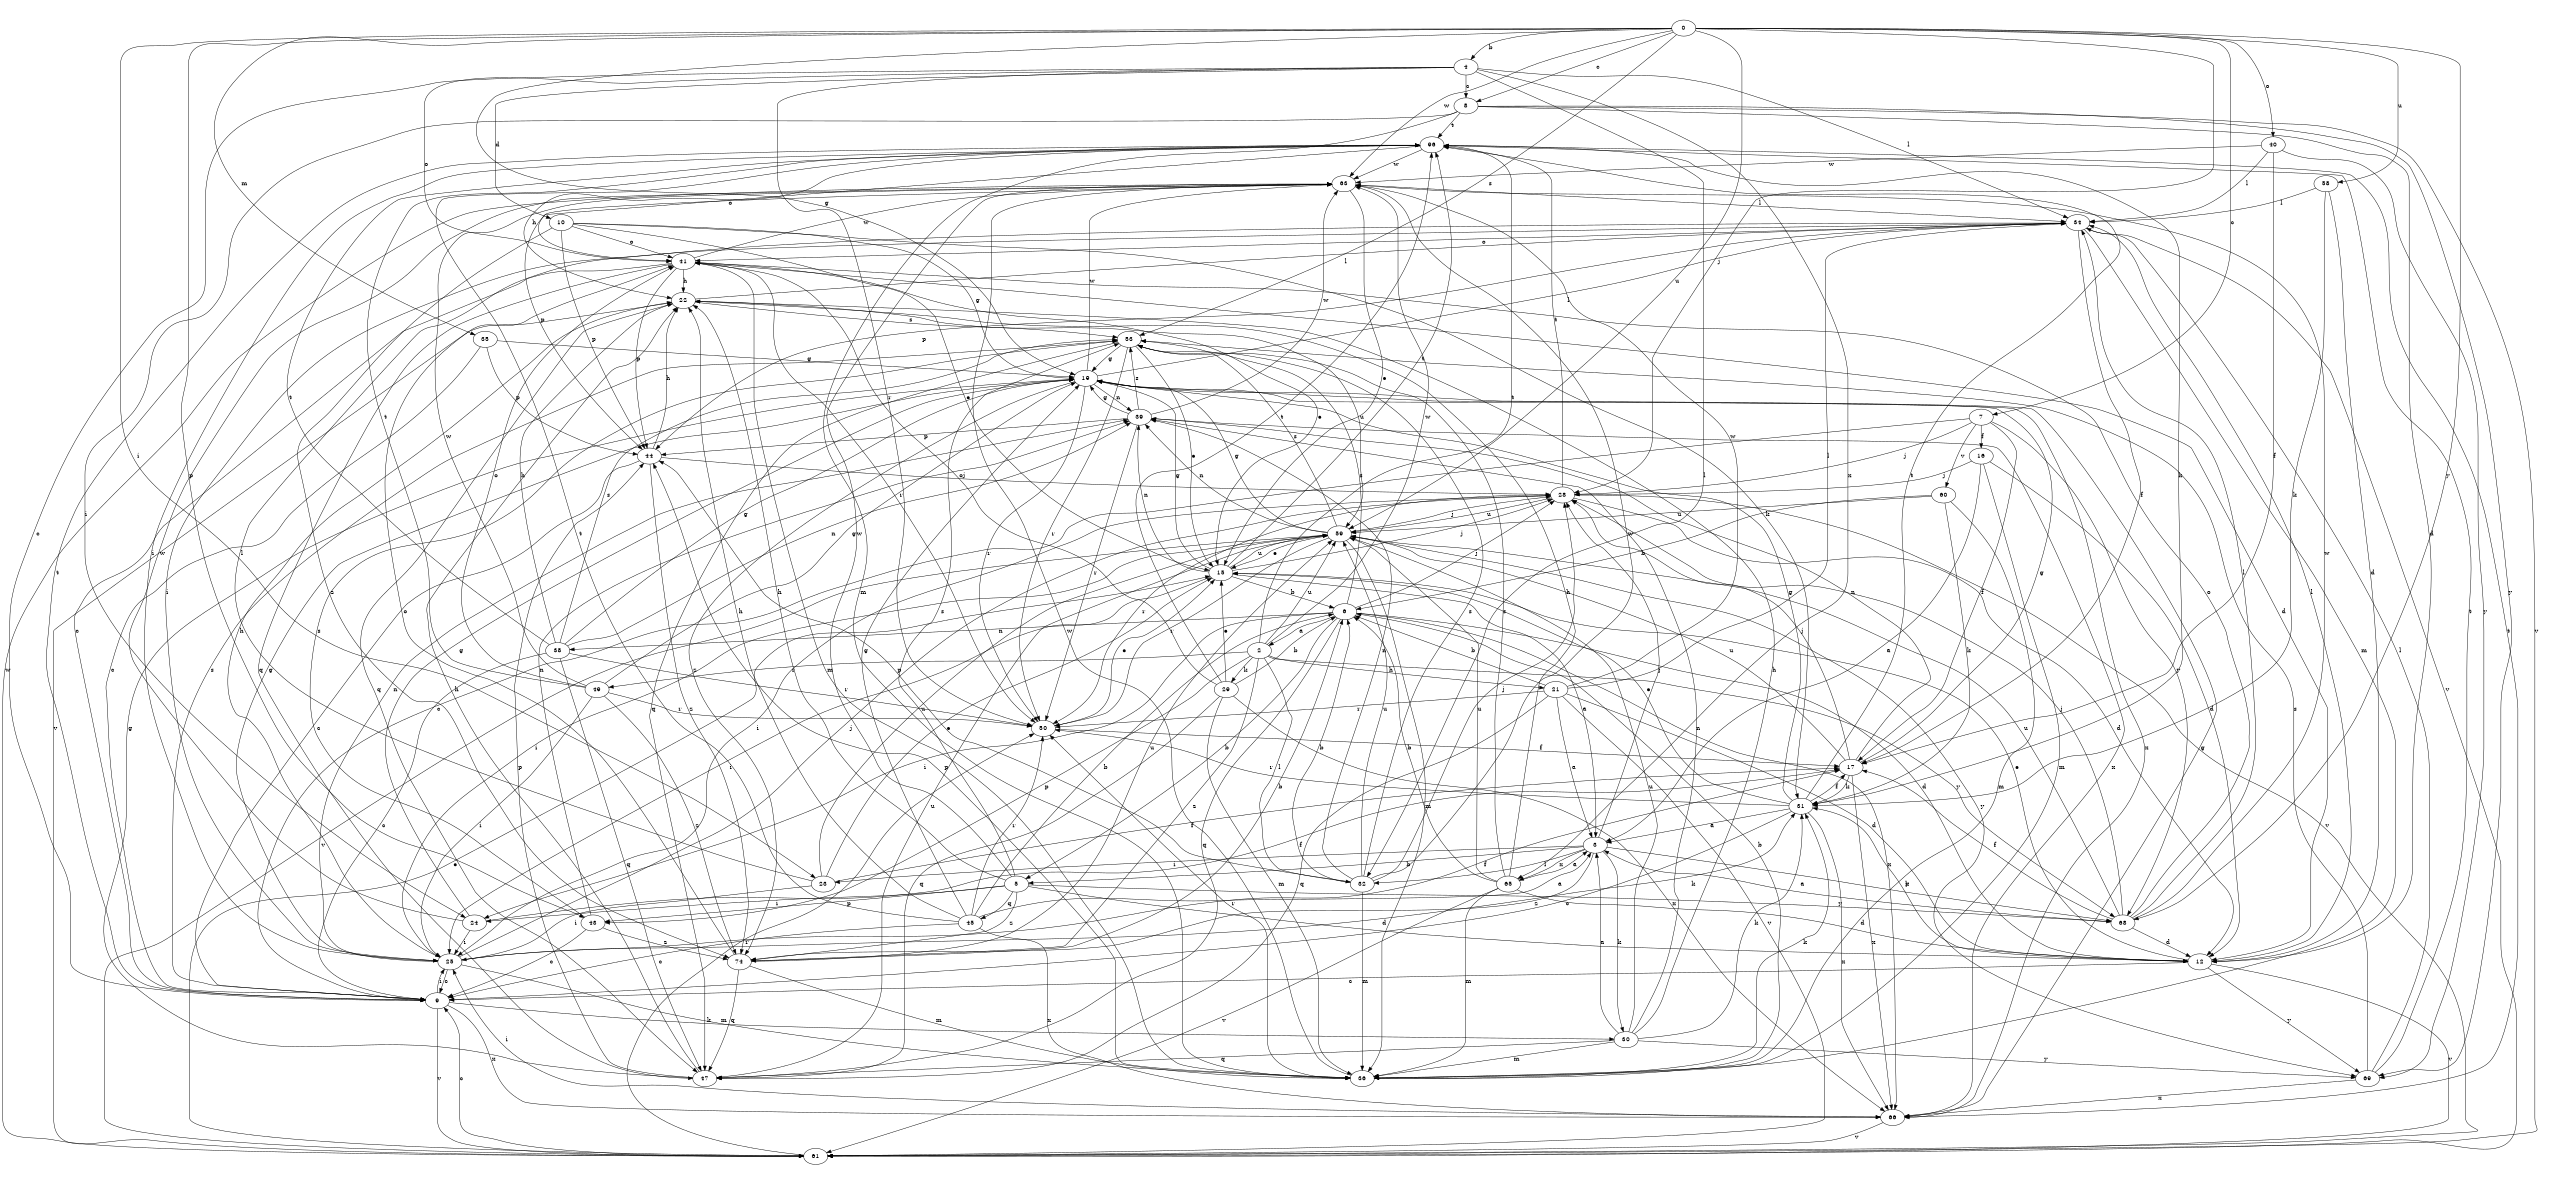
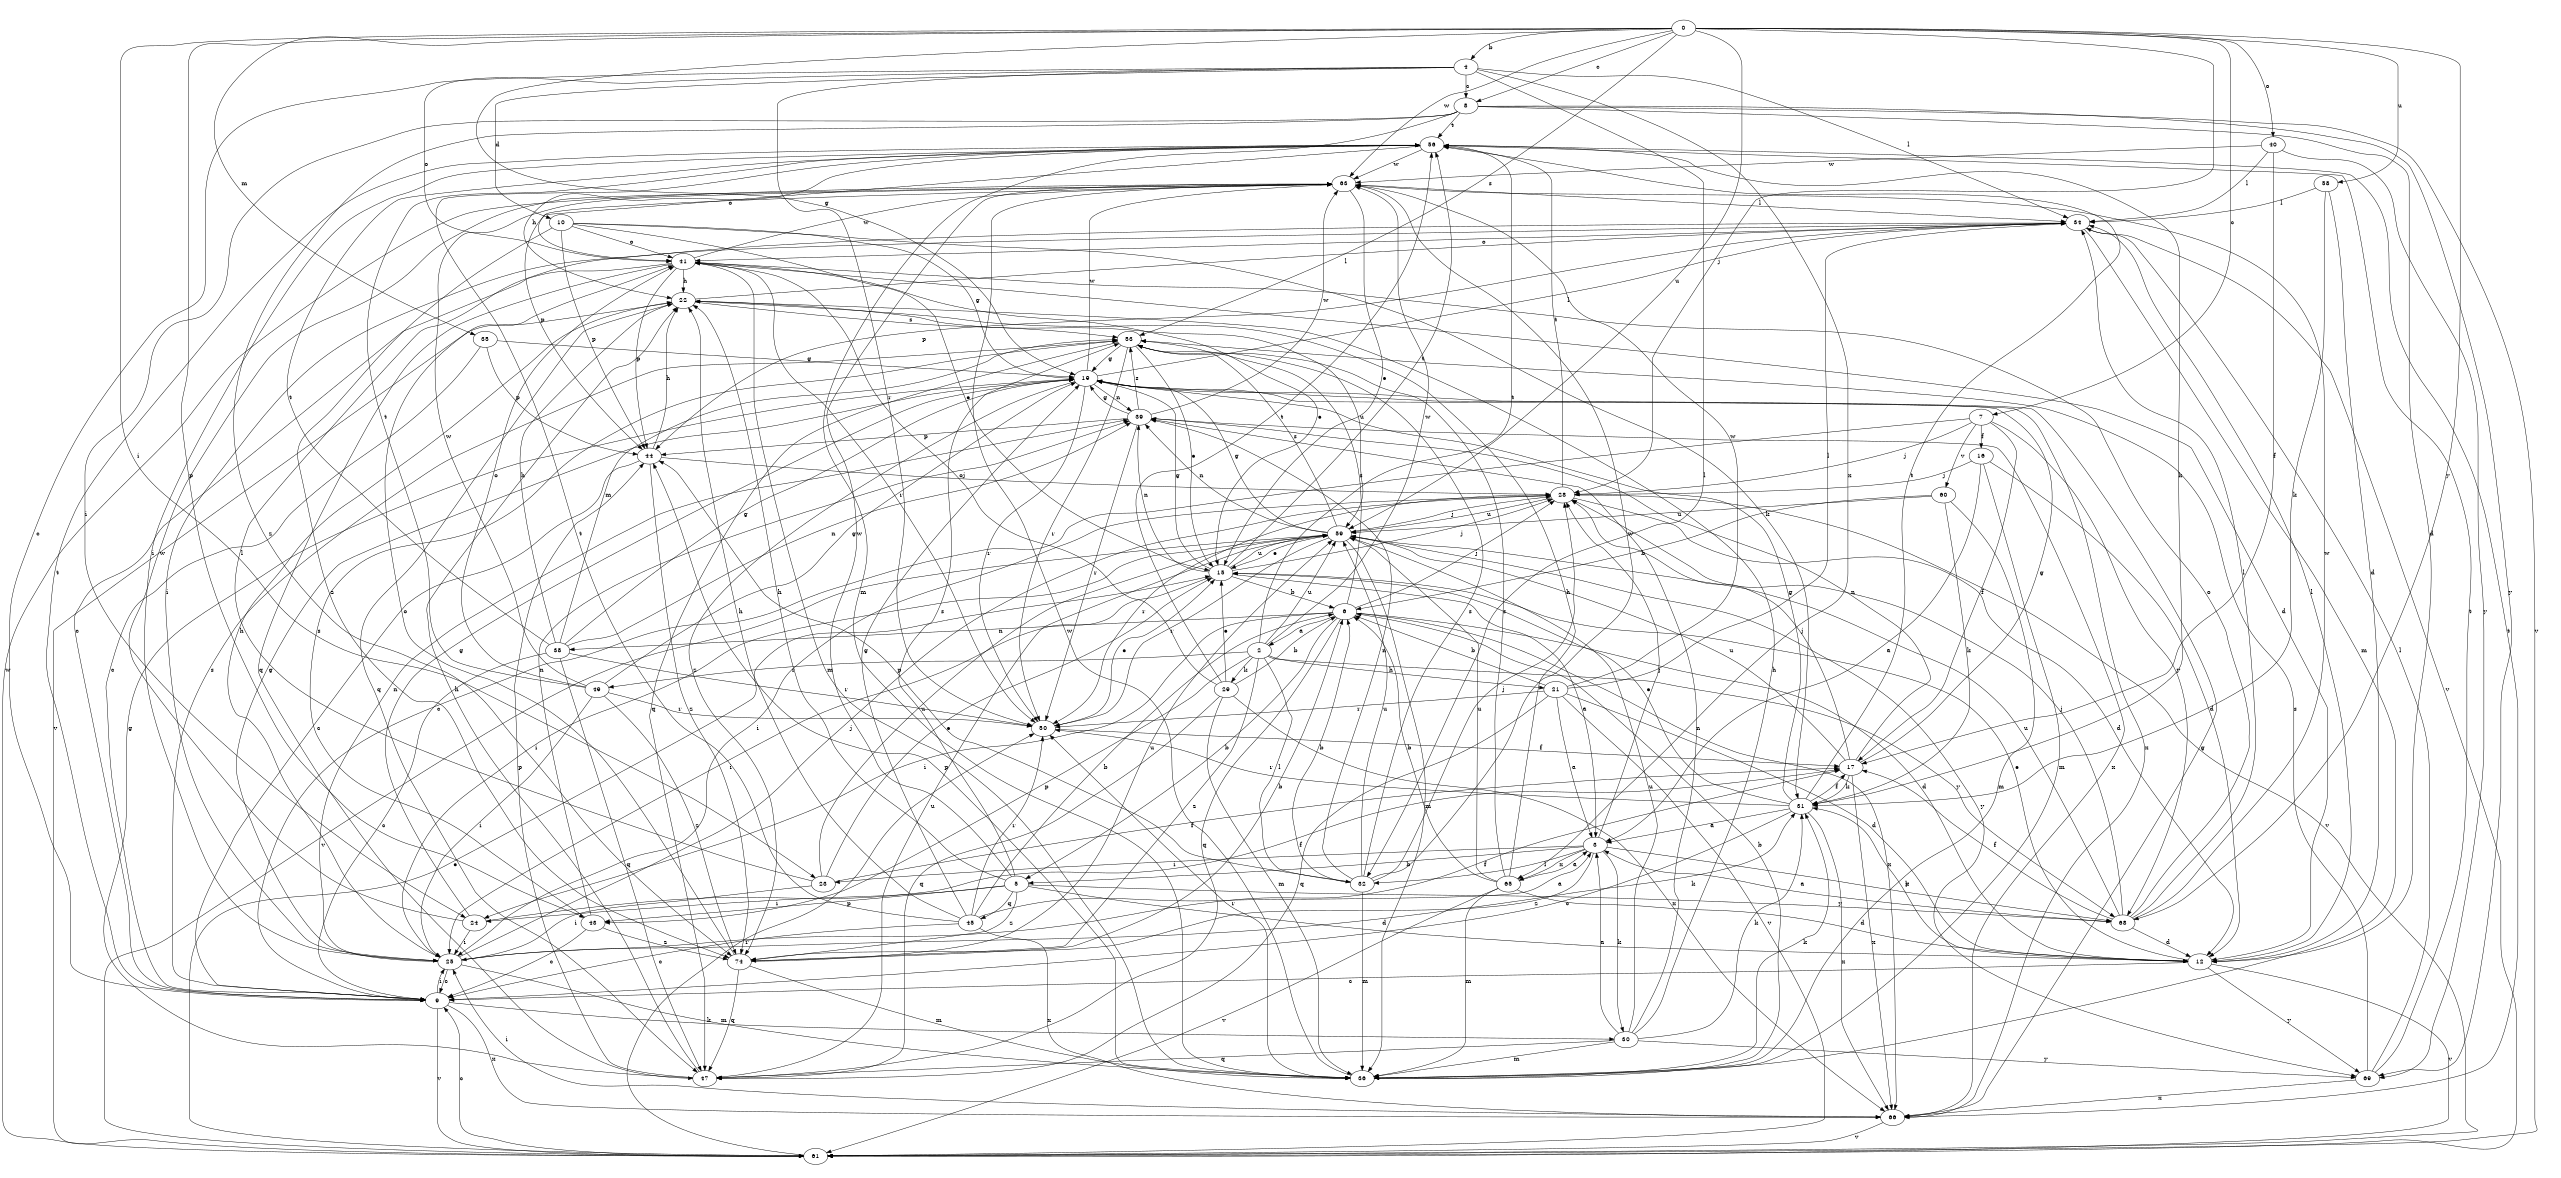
node "96": label "96" -> "56"
edge "8" -> "74": added, label "z"
edge "38" -> "53": label "s" -> "m"
edge "34" -> "17": removed, label "f"
